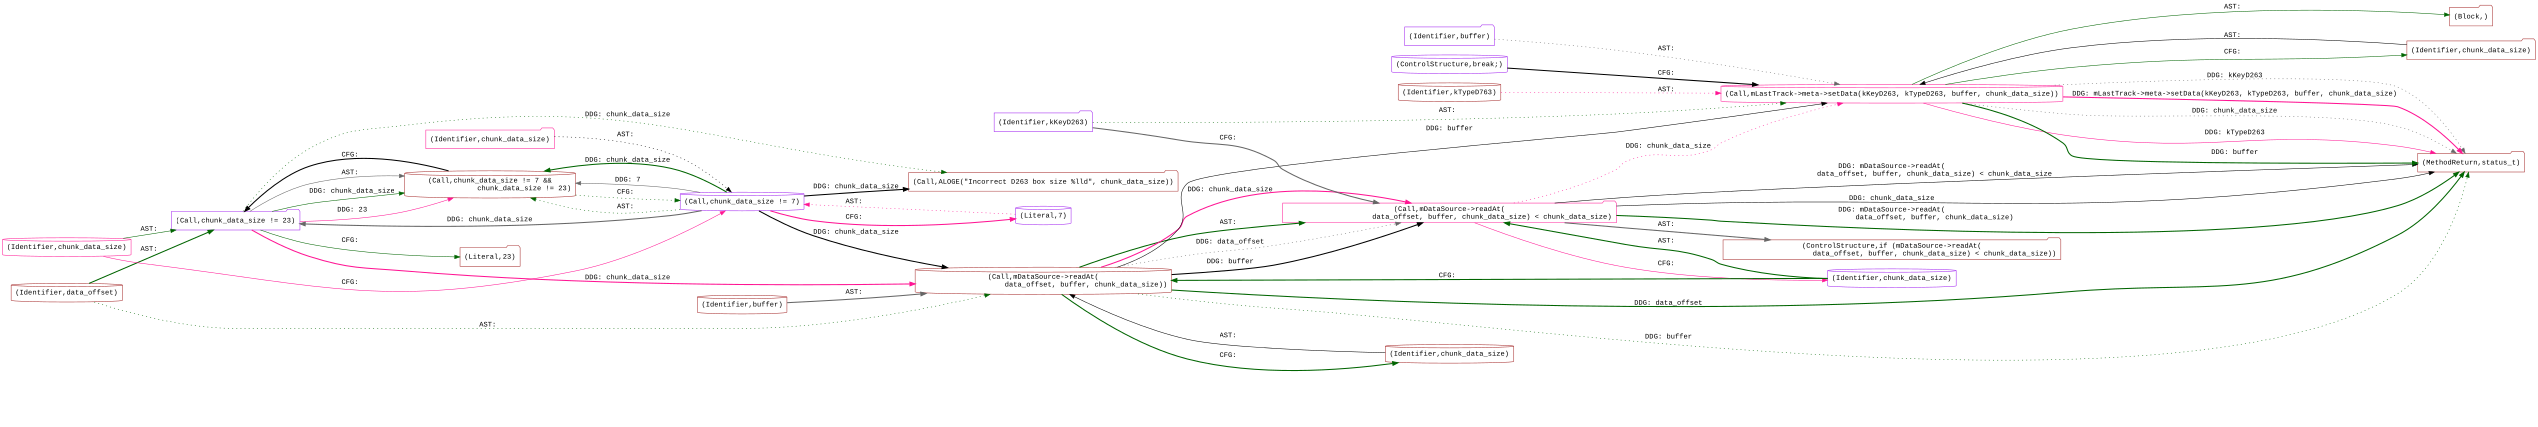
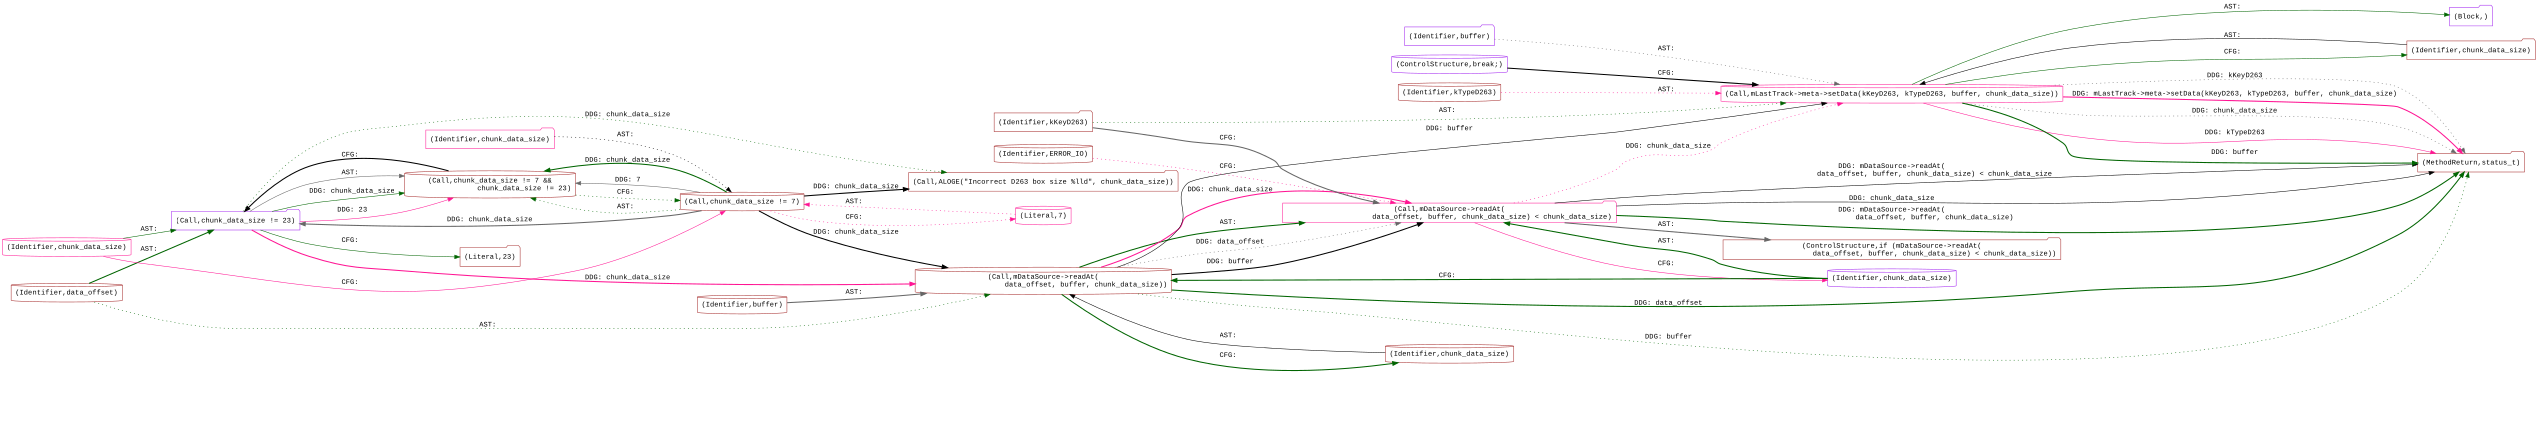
node "(Block,)": color brown -> purple
node "(Identifier,kTypeD763)": label "(Identifier,kTypeD763)" -> "(Identifier,kTypeD263)"
node "(Identifier,kKeyD263)": color purple -> brown
node "(Identifier,ERROR_IO)": added
node "(Call,chunk_data_size != 7)": color purple -> brown
node "(Literal,7)": color purple -> deeppink
edge "(Call,chunk_data_size != 7)" -> "(Literal,7)": style bold -> dotted
